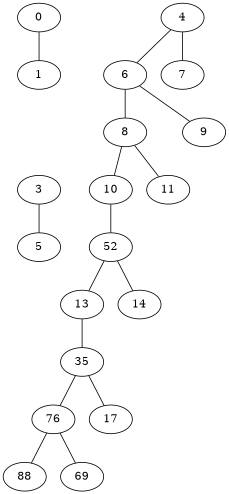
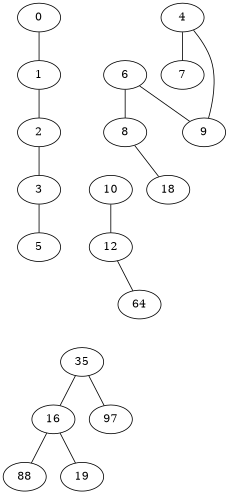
edge "4" -- "6": now "4" -- "9"
node "2": added
edge "8" -- "10": removed
node "11": label "11" -> "18"
node "52": label "52" -> "12"
node "13": removed
node "14": label "14" -> "64"
node "76": label "76" -> "16"
node "17": label "17" -> "97"
node "69": label "69" -> "19"
